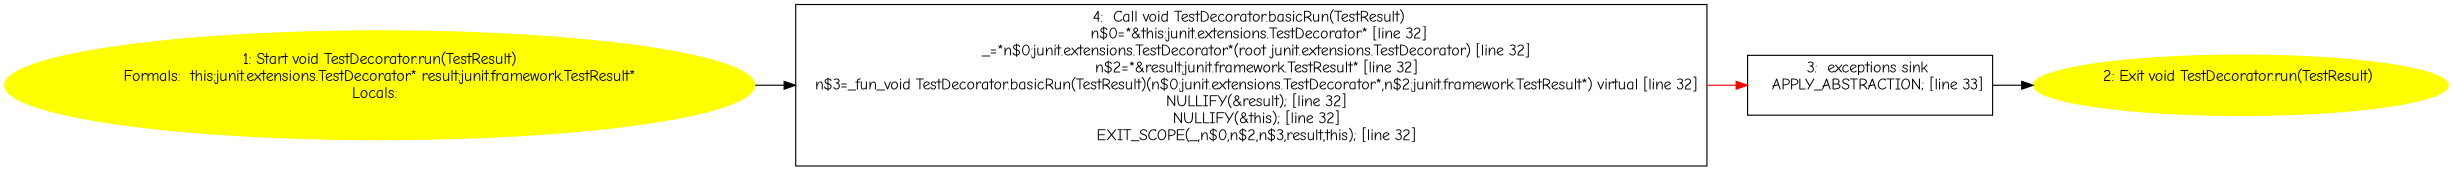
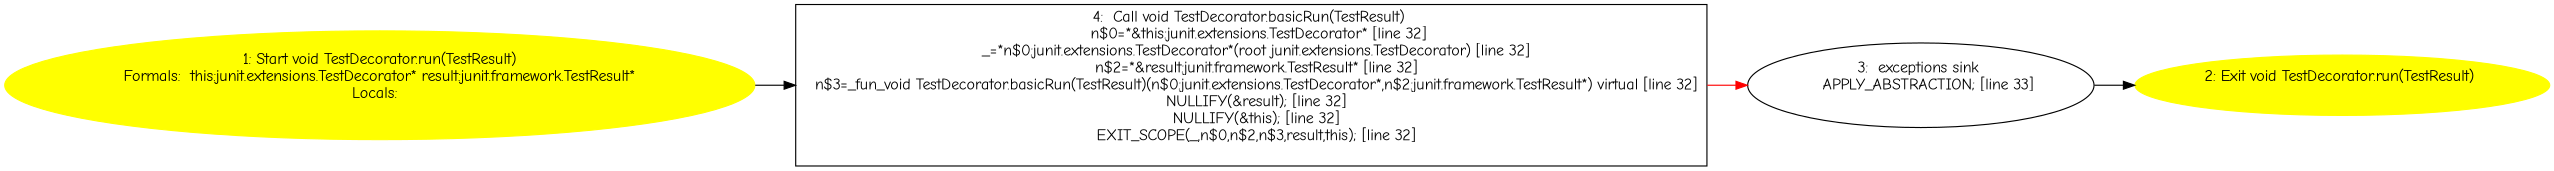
node "3:  exceptions sink APPLY_ABSTRACTION; [line 33]": shape box -> ellipse
